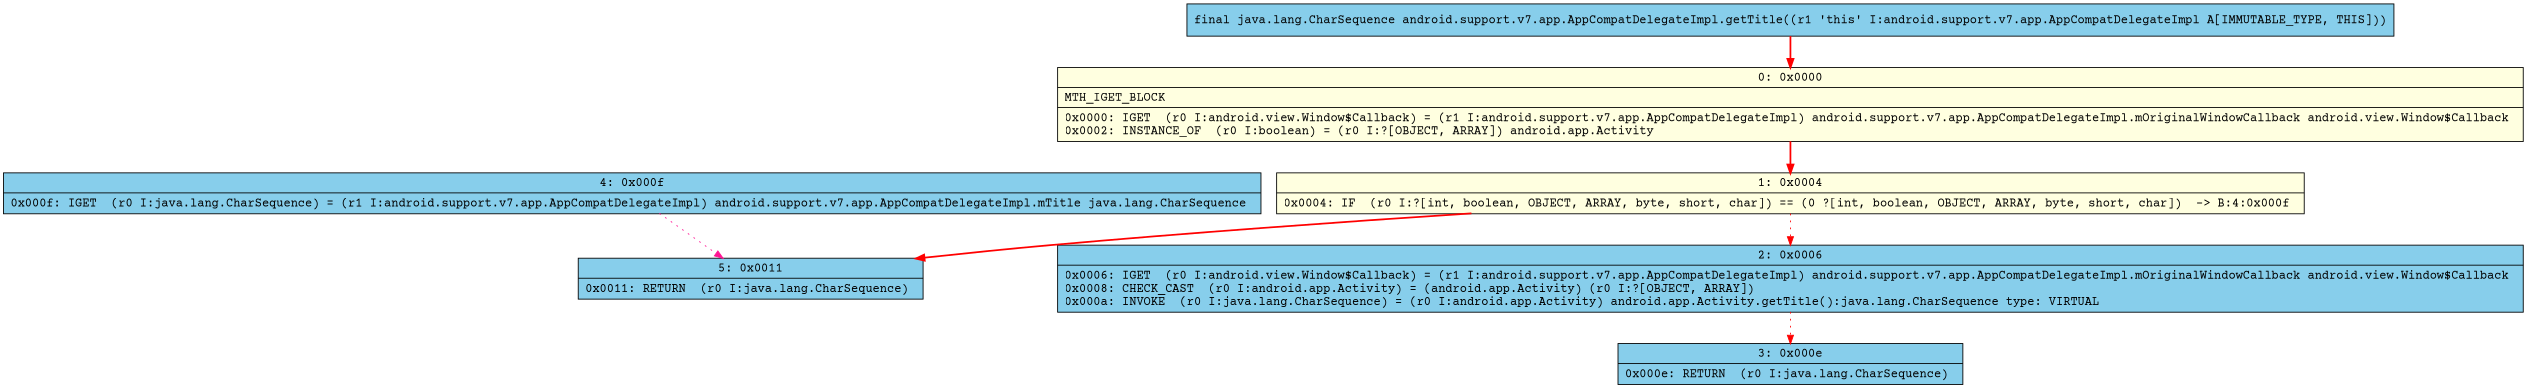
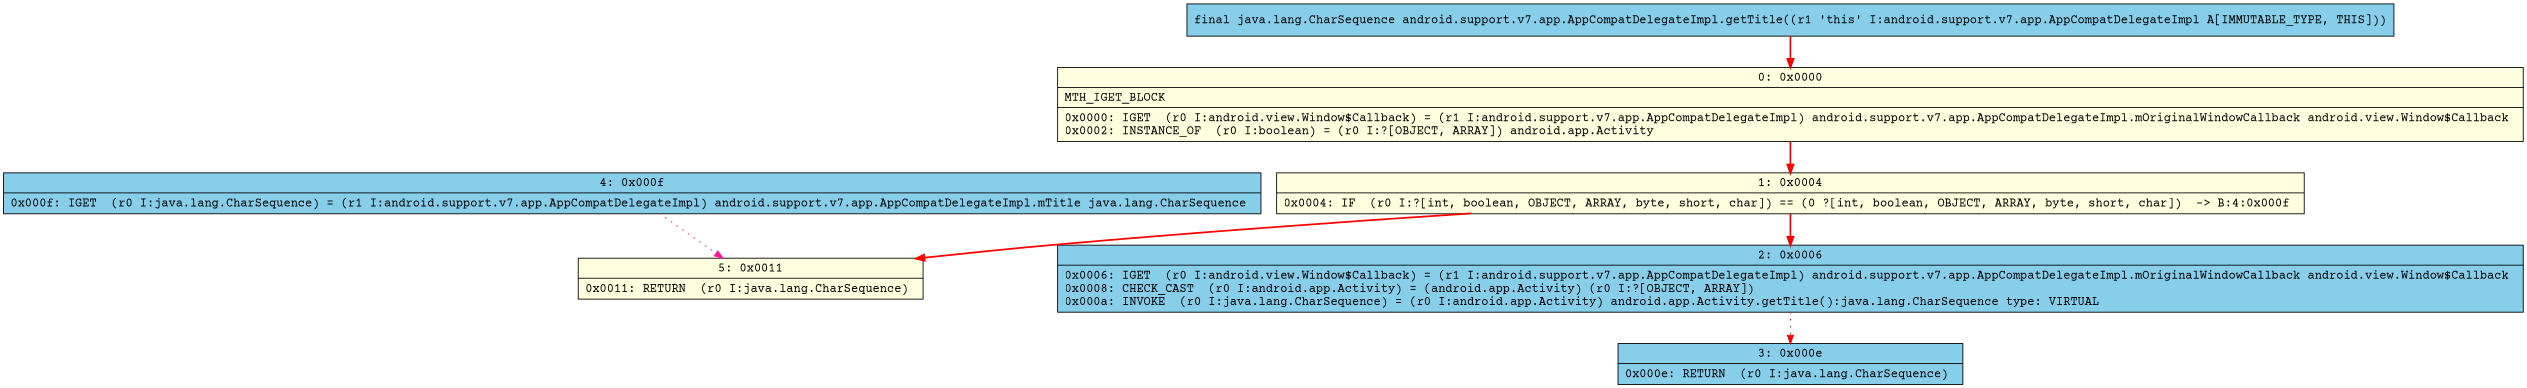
edge "1: 0x0004" -> "2: 0x0006": style dotted -> bold
node "5: 0x0011": fillcolor skyblue -> lightyellow
